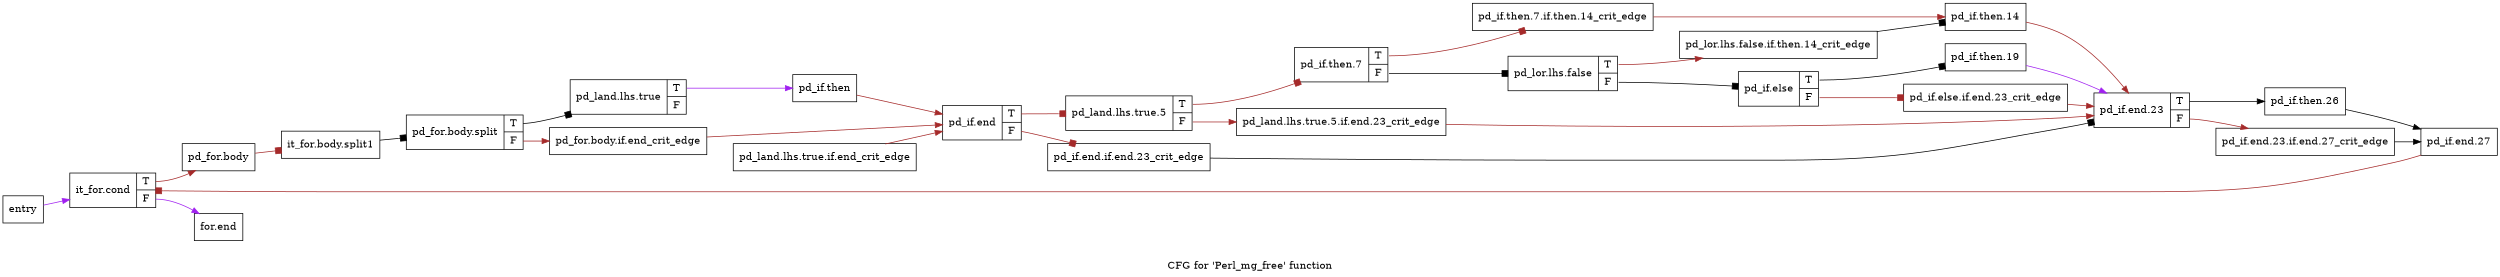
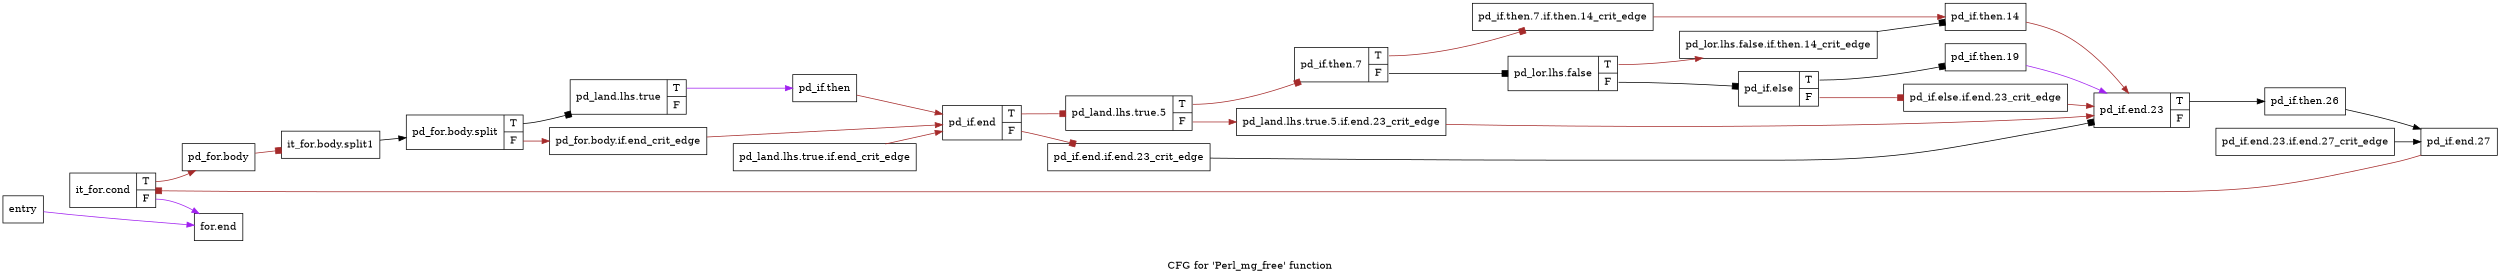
edge "pd_if.end.23" -> "pd_if.end.23.if.end.27_crit_edge": removed
edge "it_for.body.split1" -> "pd_for.body.split": arrowhead box -> normal
edge "entry" -> "it_for.cond": now "entry" -> "for.end"
